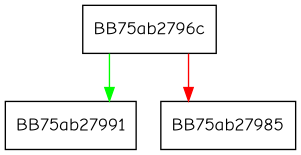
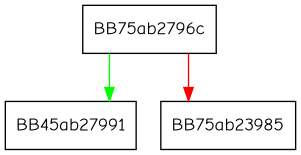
node "BB75ab27991": label "BB75ab27991" -> "BB45ab27991"
node "BB75ab27985": label "BB75ab27985" -> "BB75ab23985"
